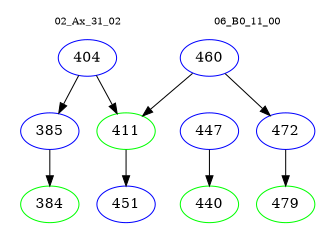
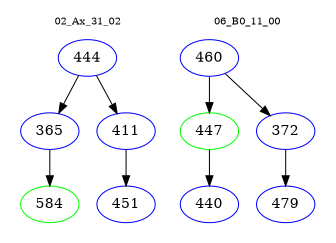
node "404": label "404" -> "444"
edge "460" -> "411": now "460" -> "447"
node "385": label "385" -> "365"
node "411": color green -> blue
node "447": color blue -> green
node "472": label "472" -> "372"
node "384": label "384" -> "584"
node "440": color green -> blue
node "479": color green -> blue
